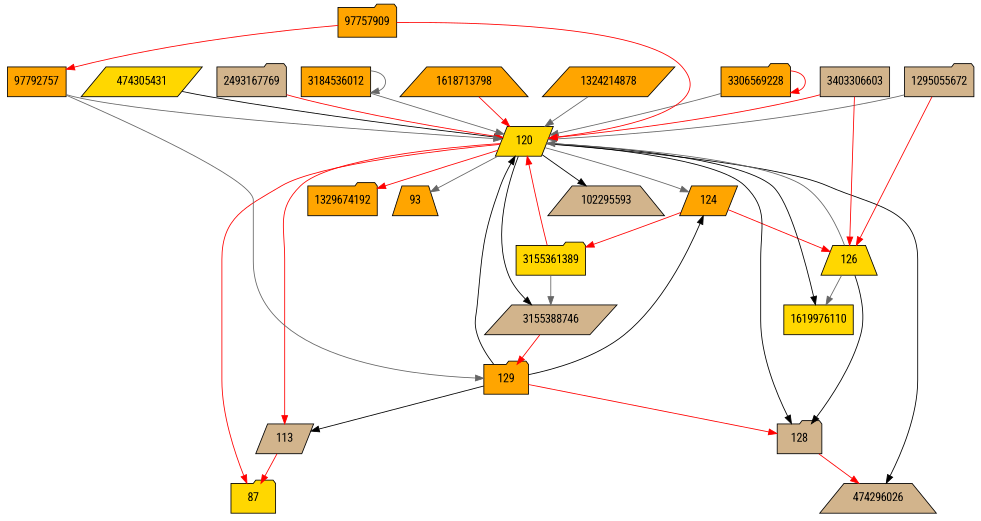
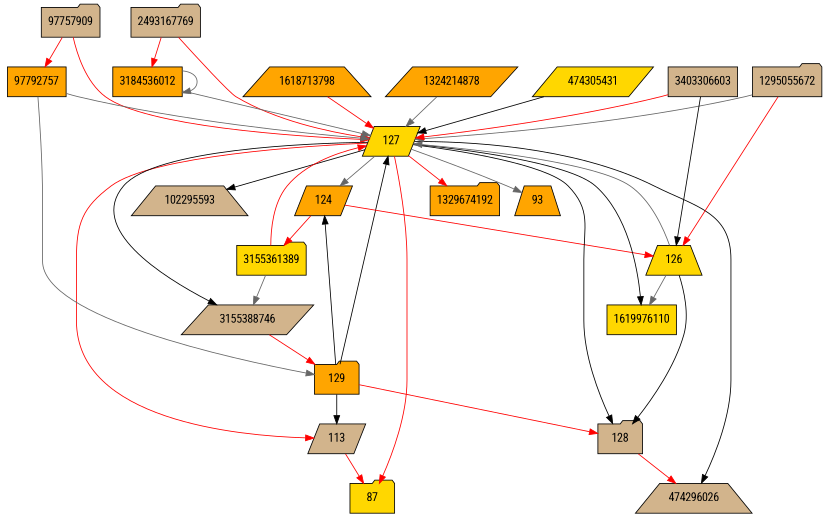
node "97757909": fillcolor orange -> tan
edge "2493167769" -> "3184536012": added
node "3306569228": removed
node "120": label "120" -> "127"
edge "3403306603" -> "126": color red -> black
